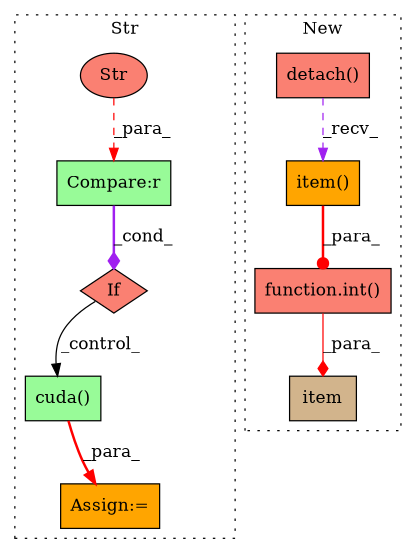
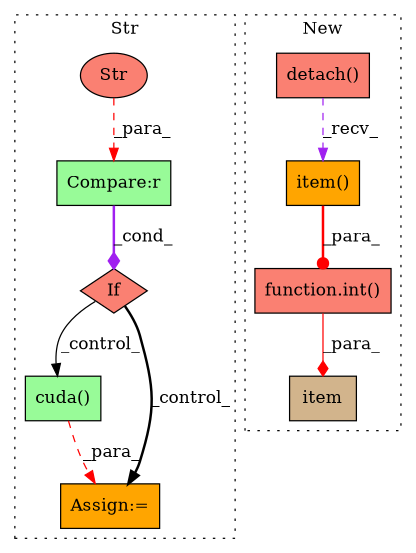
edge "If" -> "Assign:=": added, label "_control_"
edge "cuda()" -> "Assign:=": style bold -> dashed
